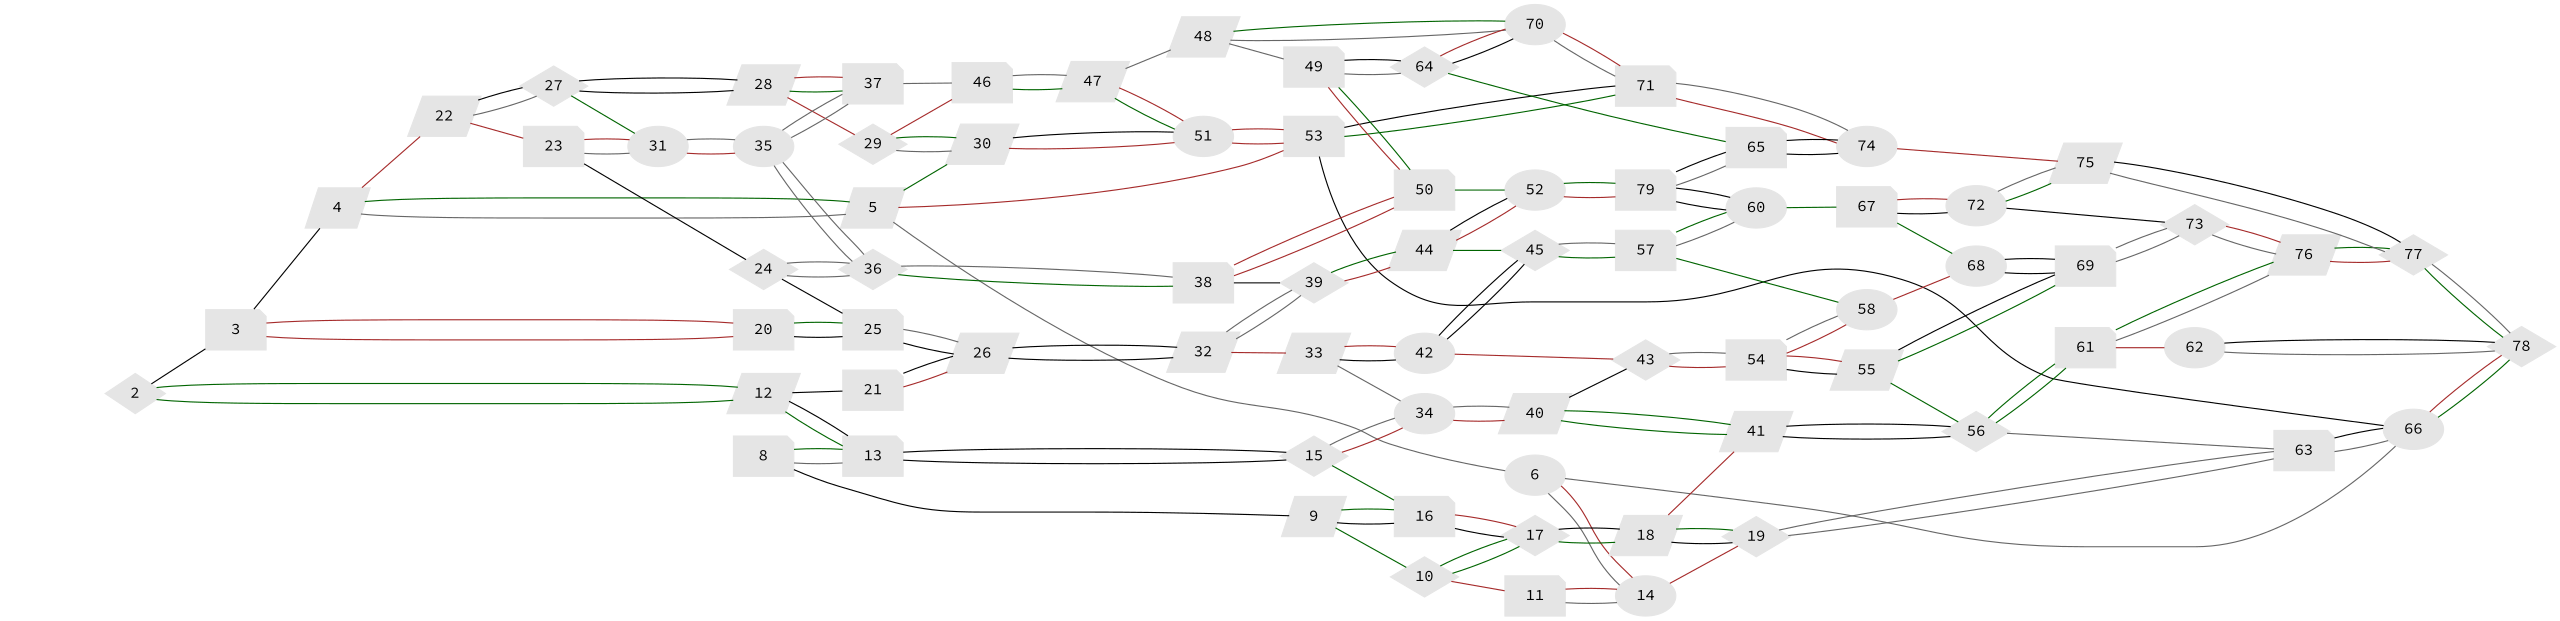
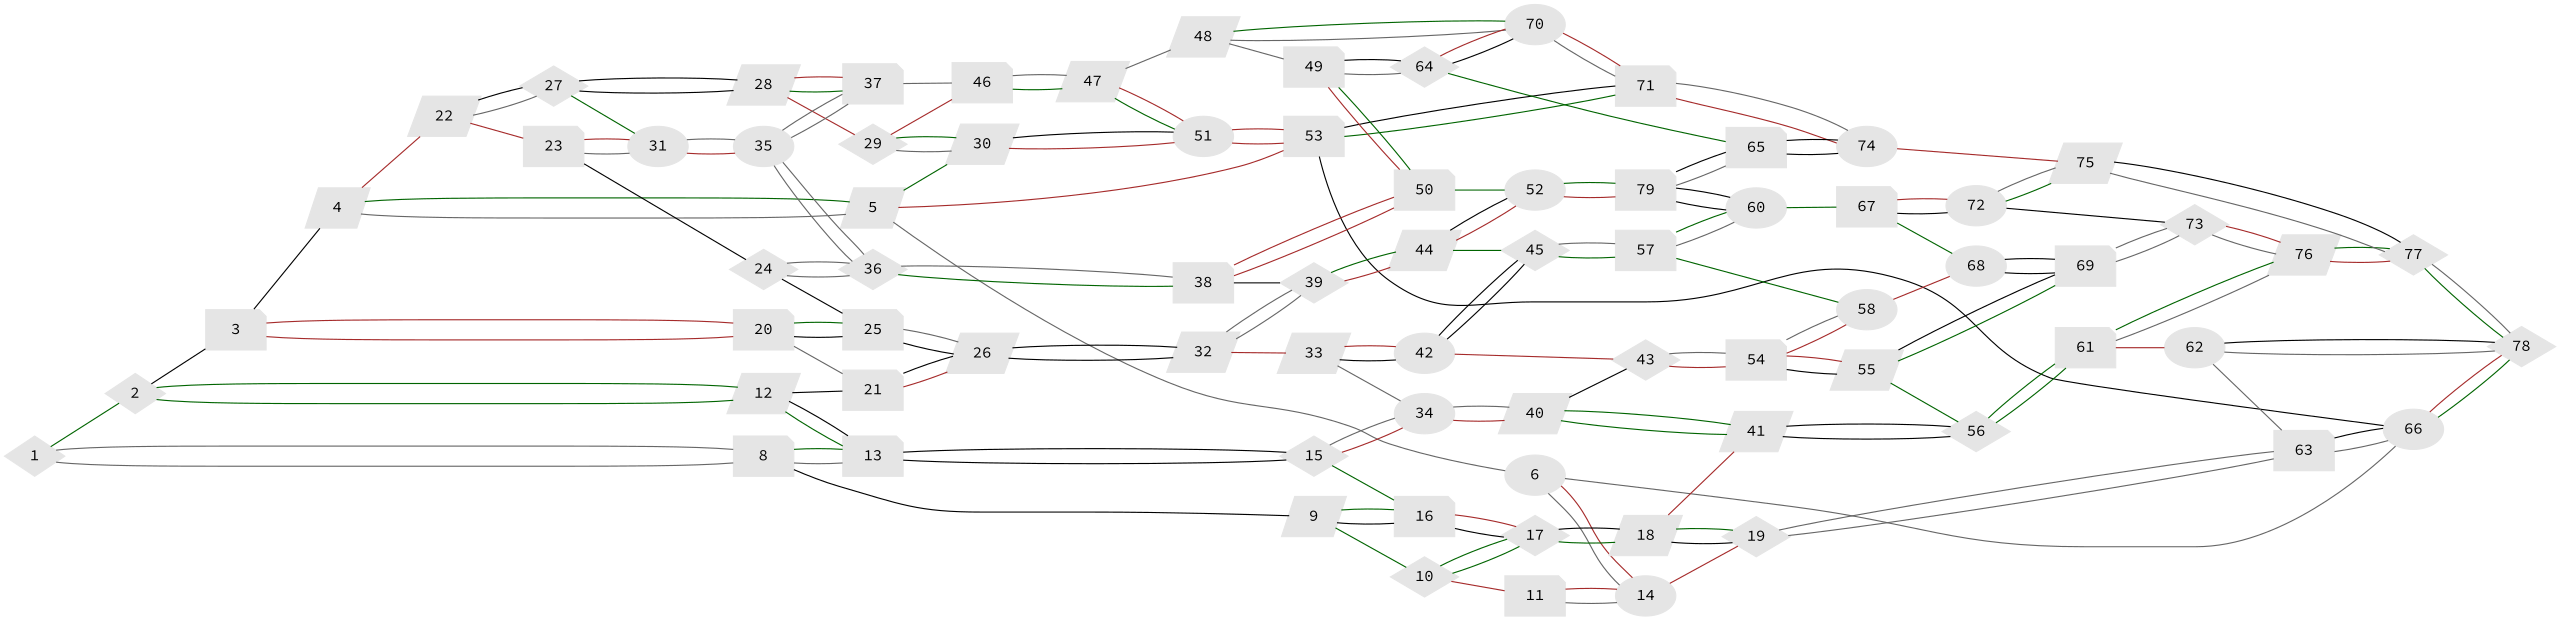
edge "20" -- "21": added
edge "56" -- "63": now "62" -- "63"
node "1": added
